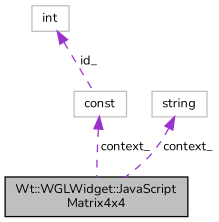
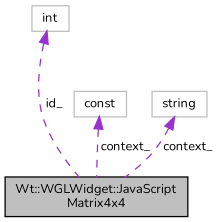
edge "const" -> "int": now "Wt::WGLWidget::JavaScript Matrix4x4" -> "int"
